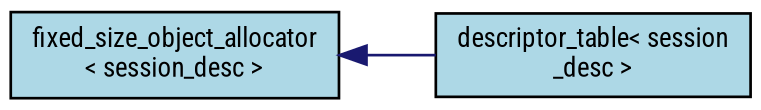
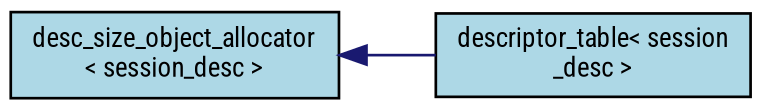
node "fixed_size_object_allocator < session_desc >": label "fixed_size_object_allocator < session_desc >" -> "desc_size_object_allocator < session_desc >"
